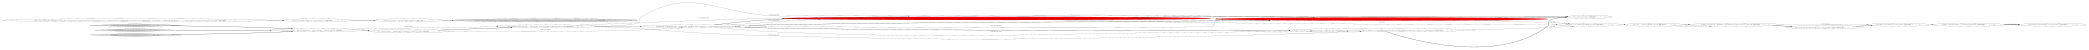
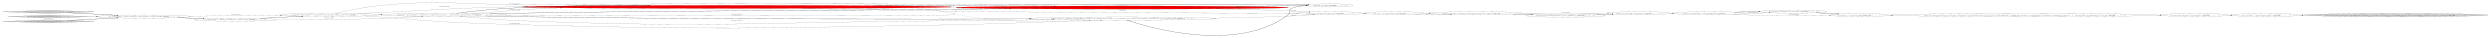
node "Join newJoin = (Join)transformedInput@@@17@@@['1', '1', '1']": added
